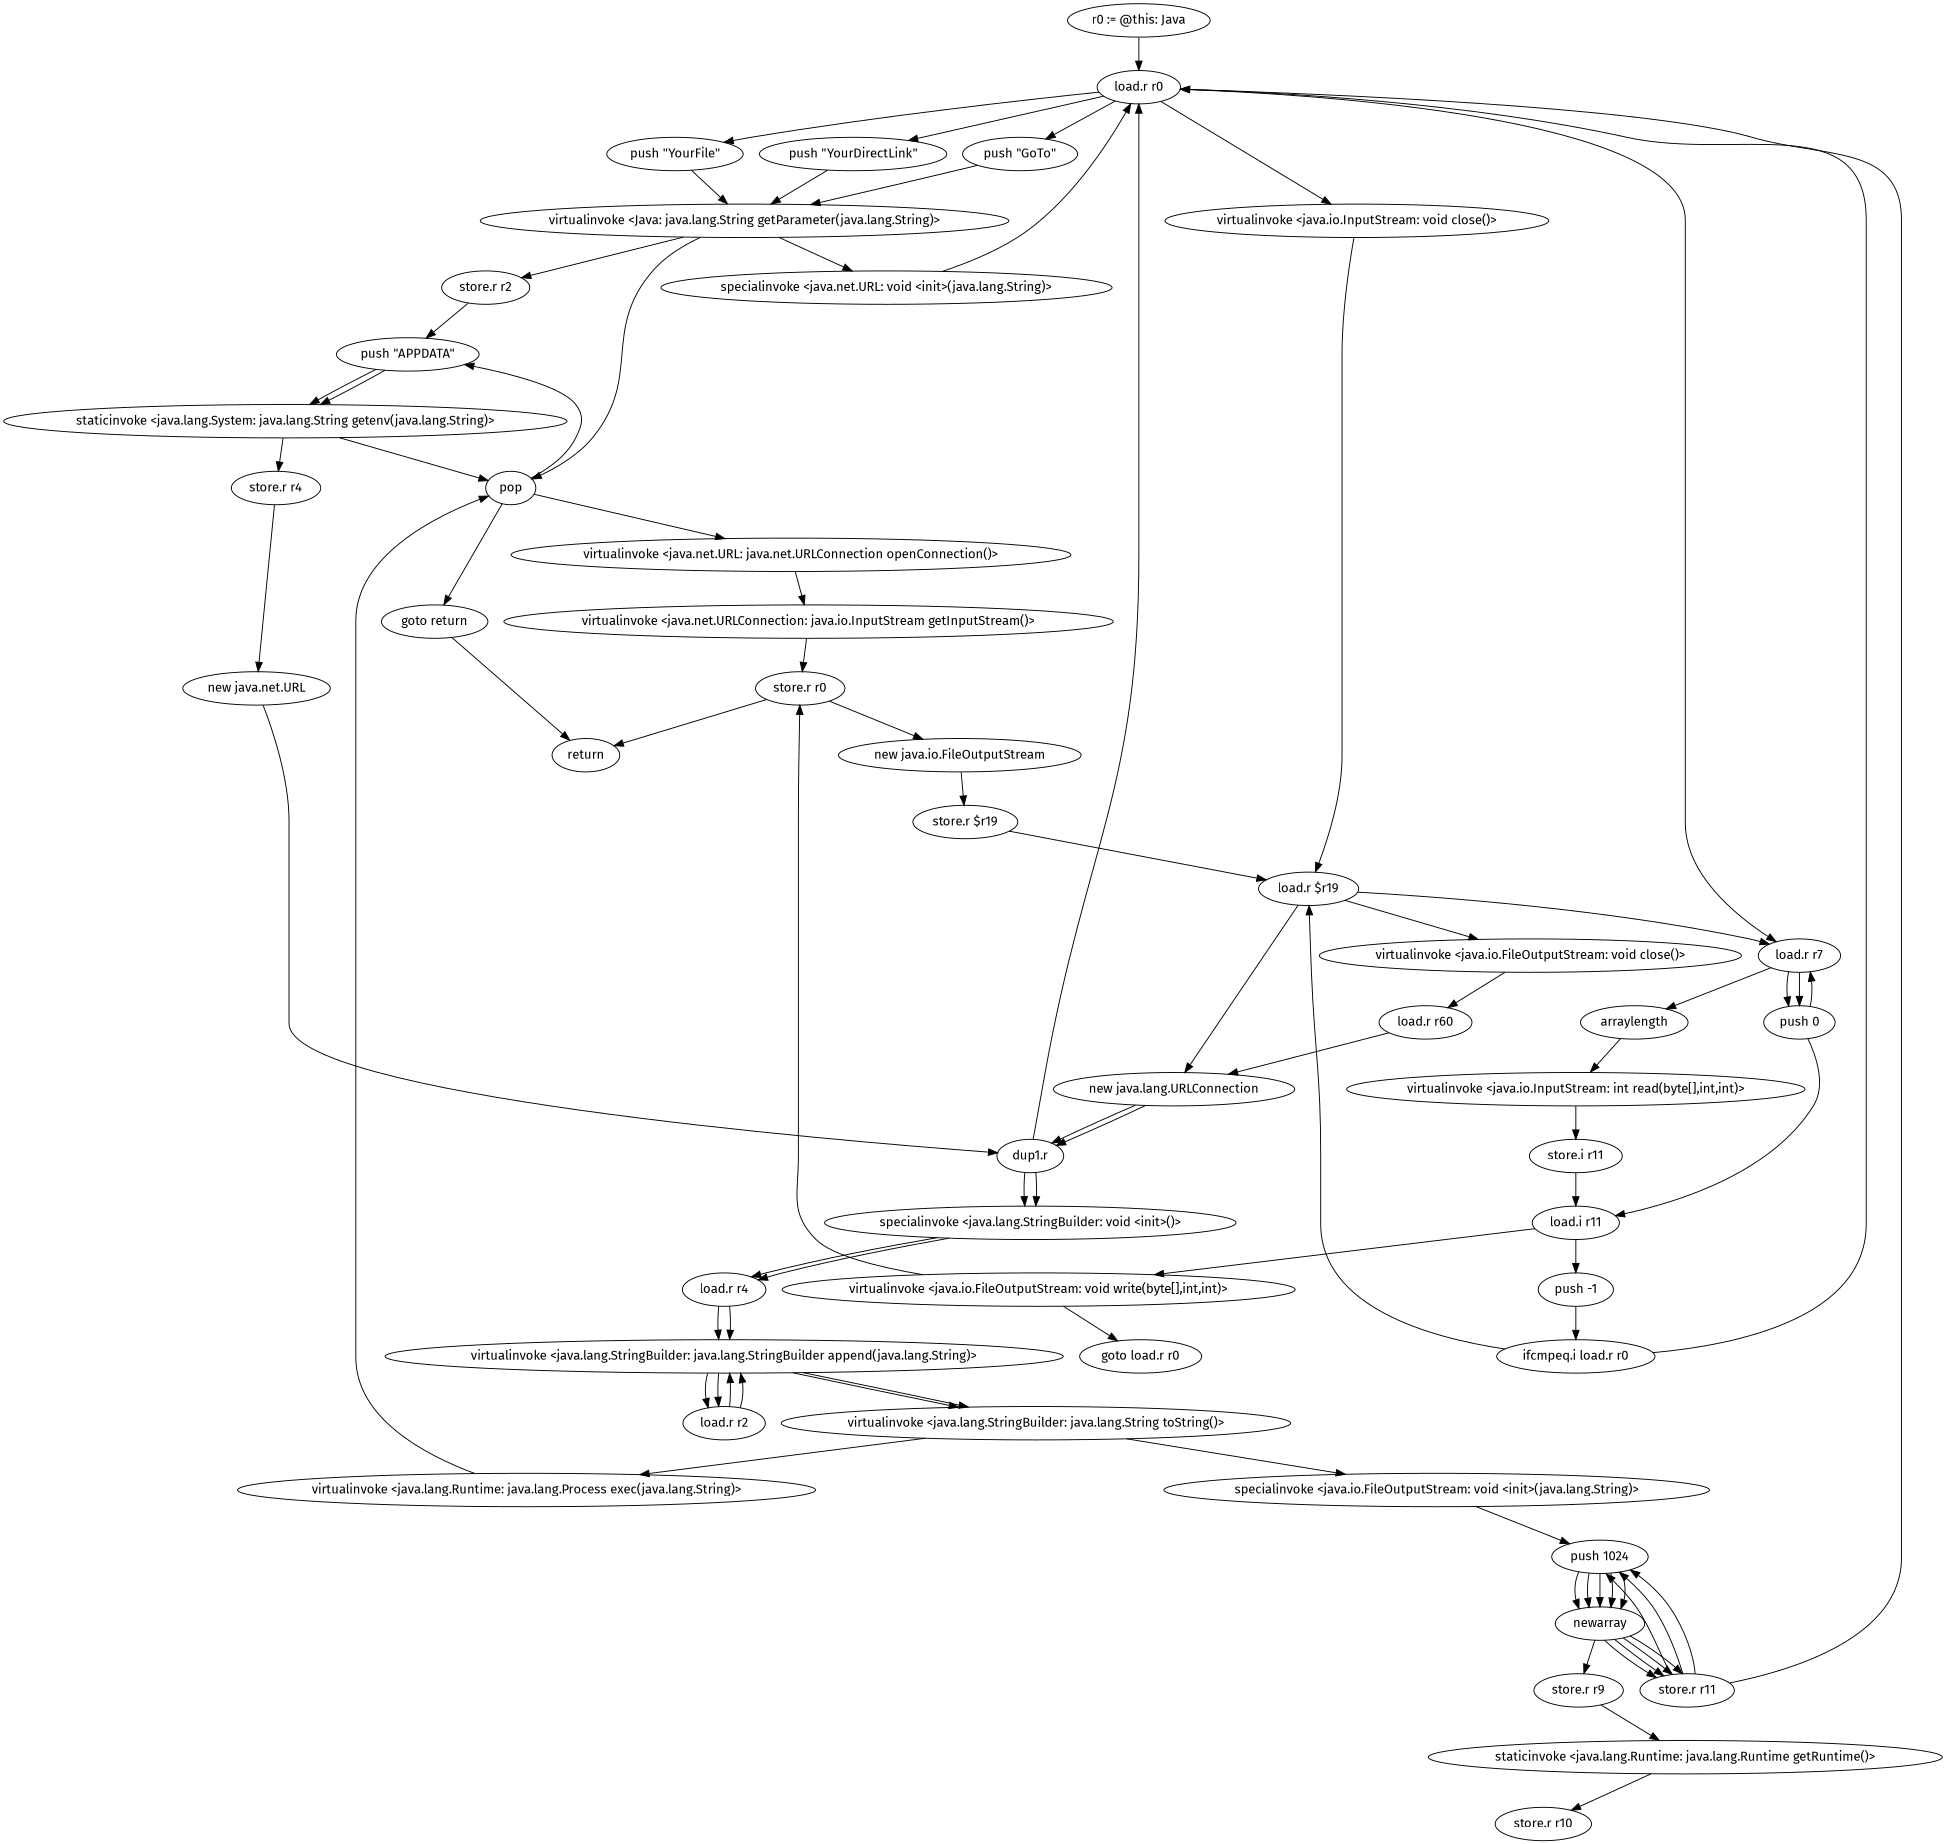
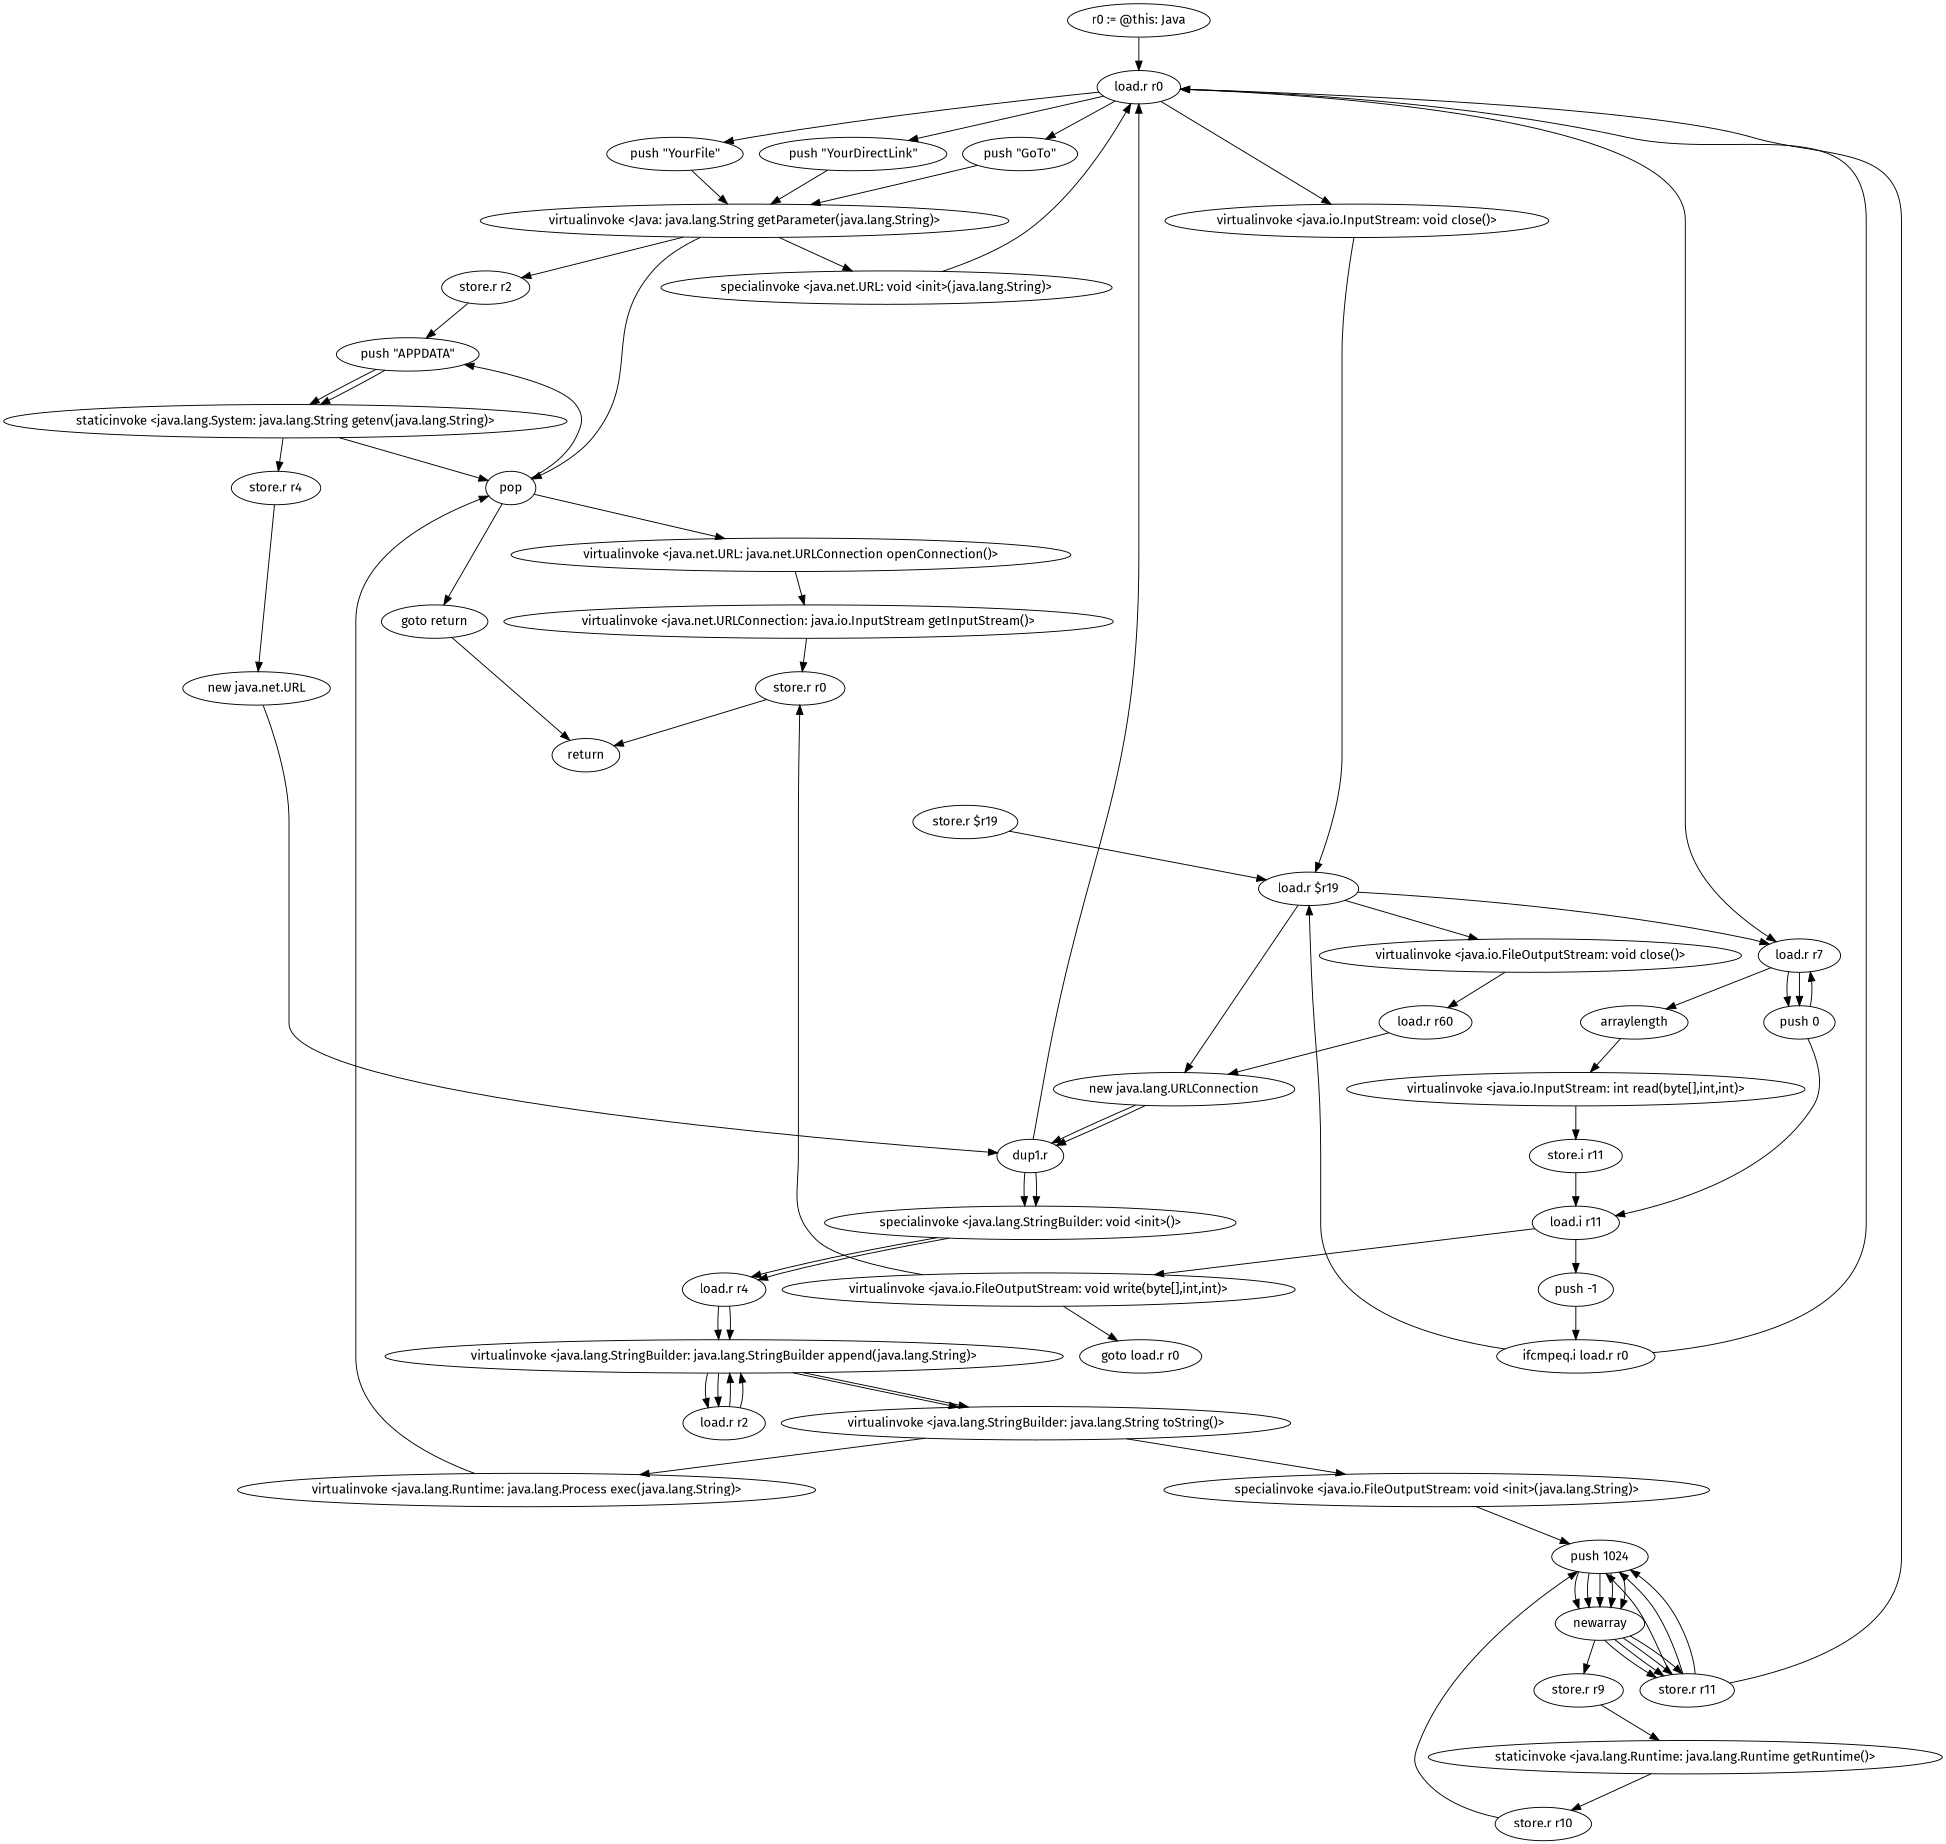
node "new java.io.FileOutputStream": removed
edge "store.r r10" -> "push 1024": added
